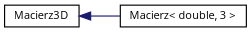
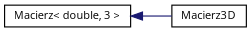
edge "Macierz< double, 3 >" -> "Macierz3D": reversed
